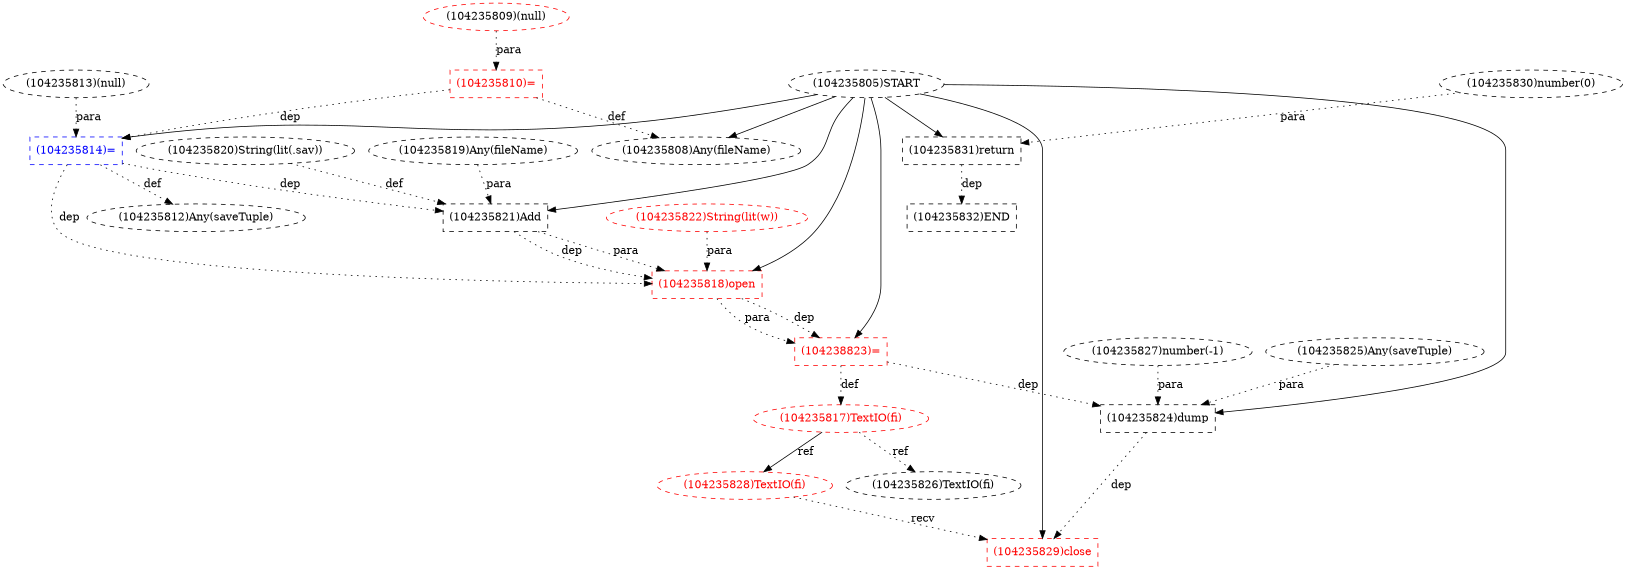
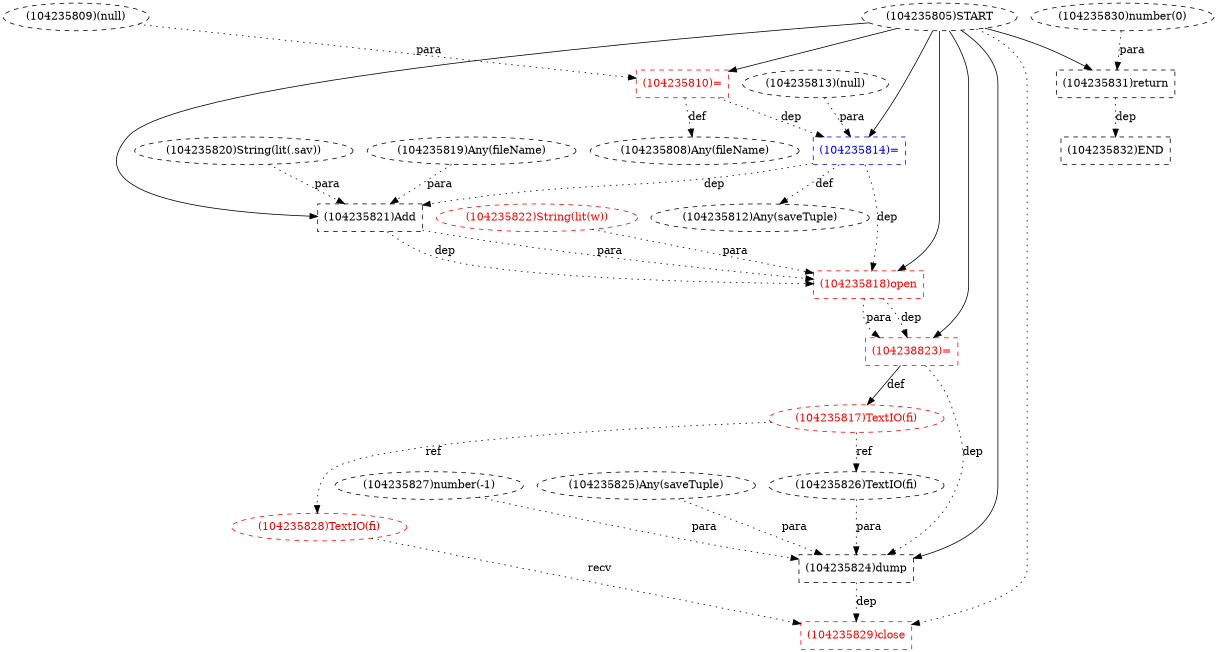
node "(104235809)(null)": color red -> black
edge "(104235805)START" -> "(104235808)Any(fileName)": now "(104235805)START" -> "(104235810)="
edge "(104235820)String(lit(.sav))" -> "(104235821)Add": label "def" -> "para"
edge "(104235805)START" -> "(104235829)close": style solid -> dotted
edge "(104238823)=" -> "(104235817)TextIO(fi)": style dotted -> solid
edge "(104235817)TextIO(fi)" -> "(104235828)TextIO(fi)": style solid -> dotted
edge "(104235826)TextIO(fi)" -> "(104235824)dump": added, label "para"
